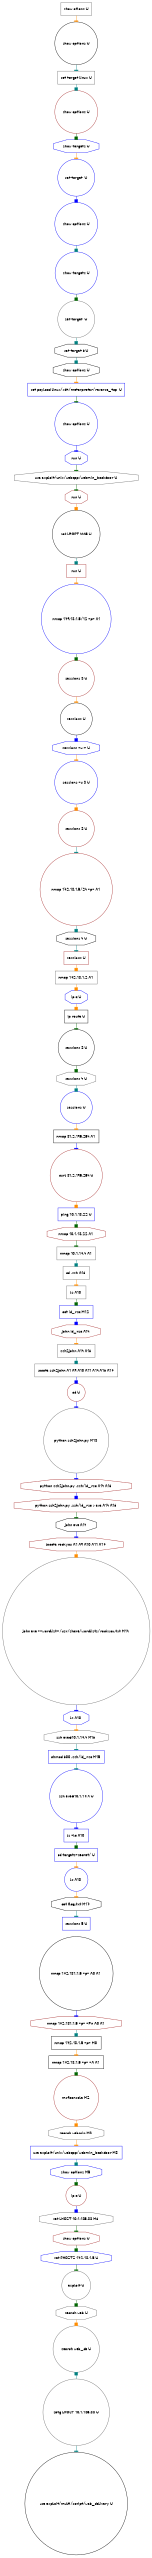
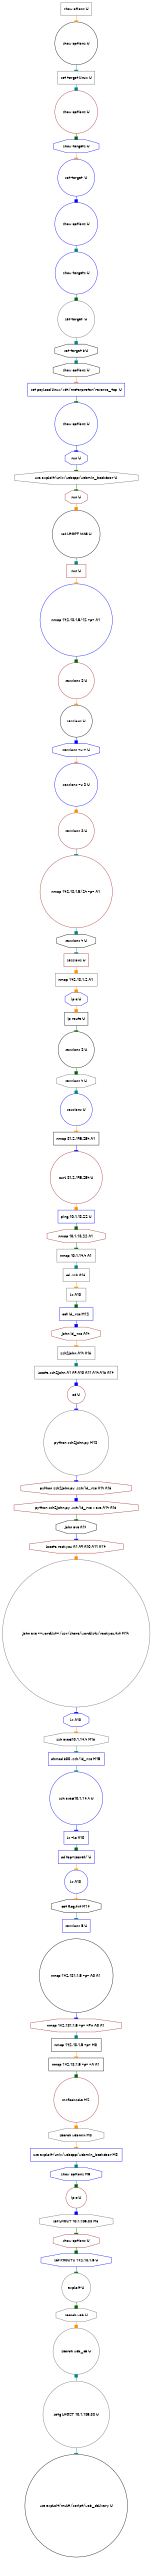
node "nmap 179.18.1.5/12 -p- A1": label "nmap 179.18.1.5/12 -p- A1" -> "nmap 172.18.1.5/12 -p- A1"
node "cd targets-secret/ U": label "cd targets-secret/ U" -> "cd top-secret/ U"
